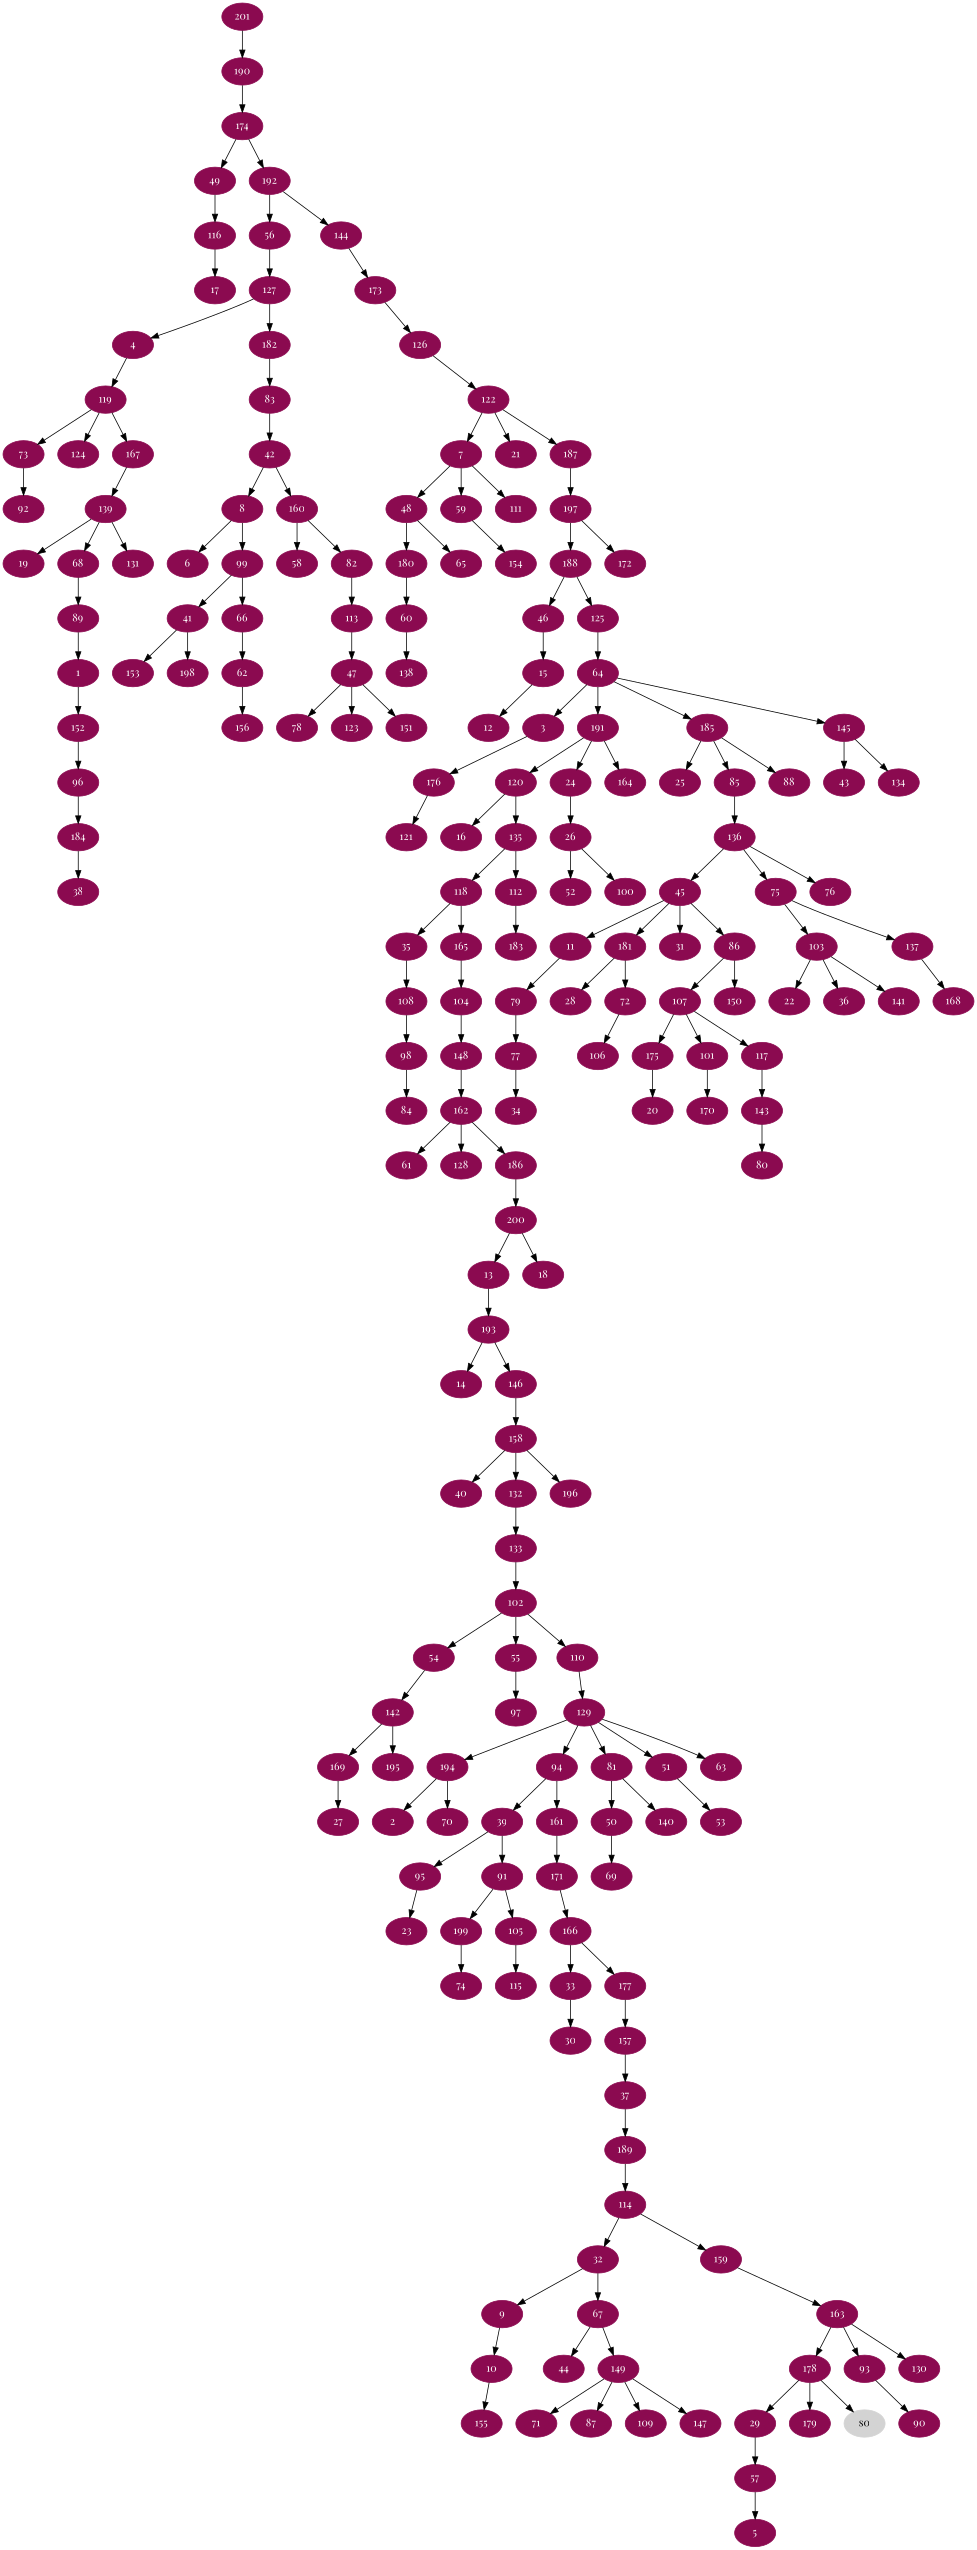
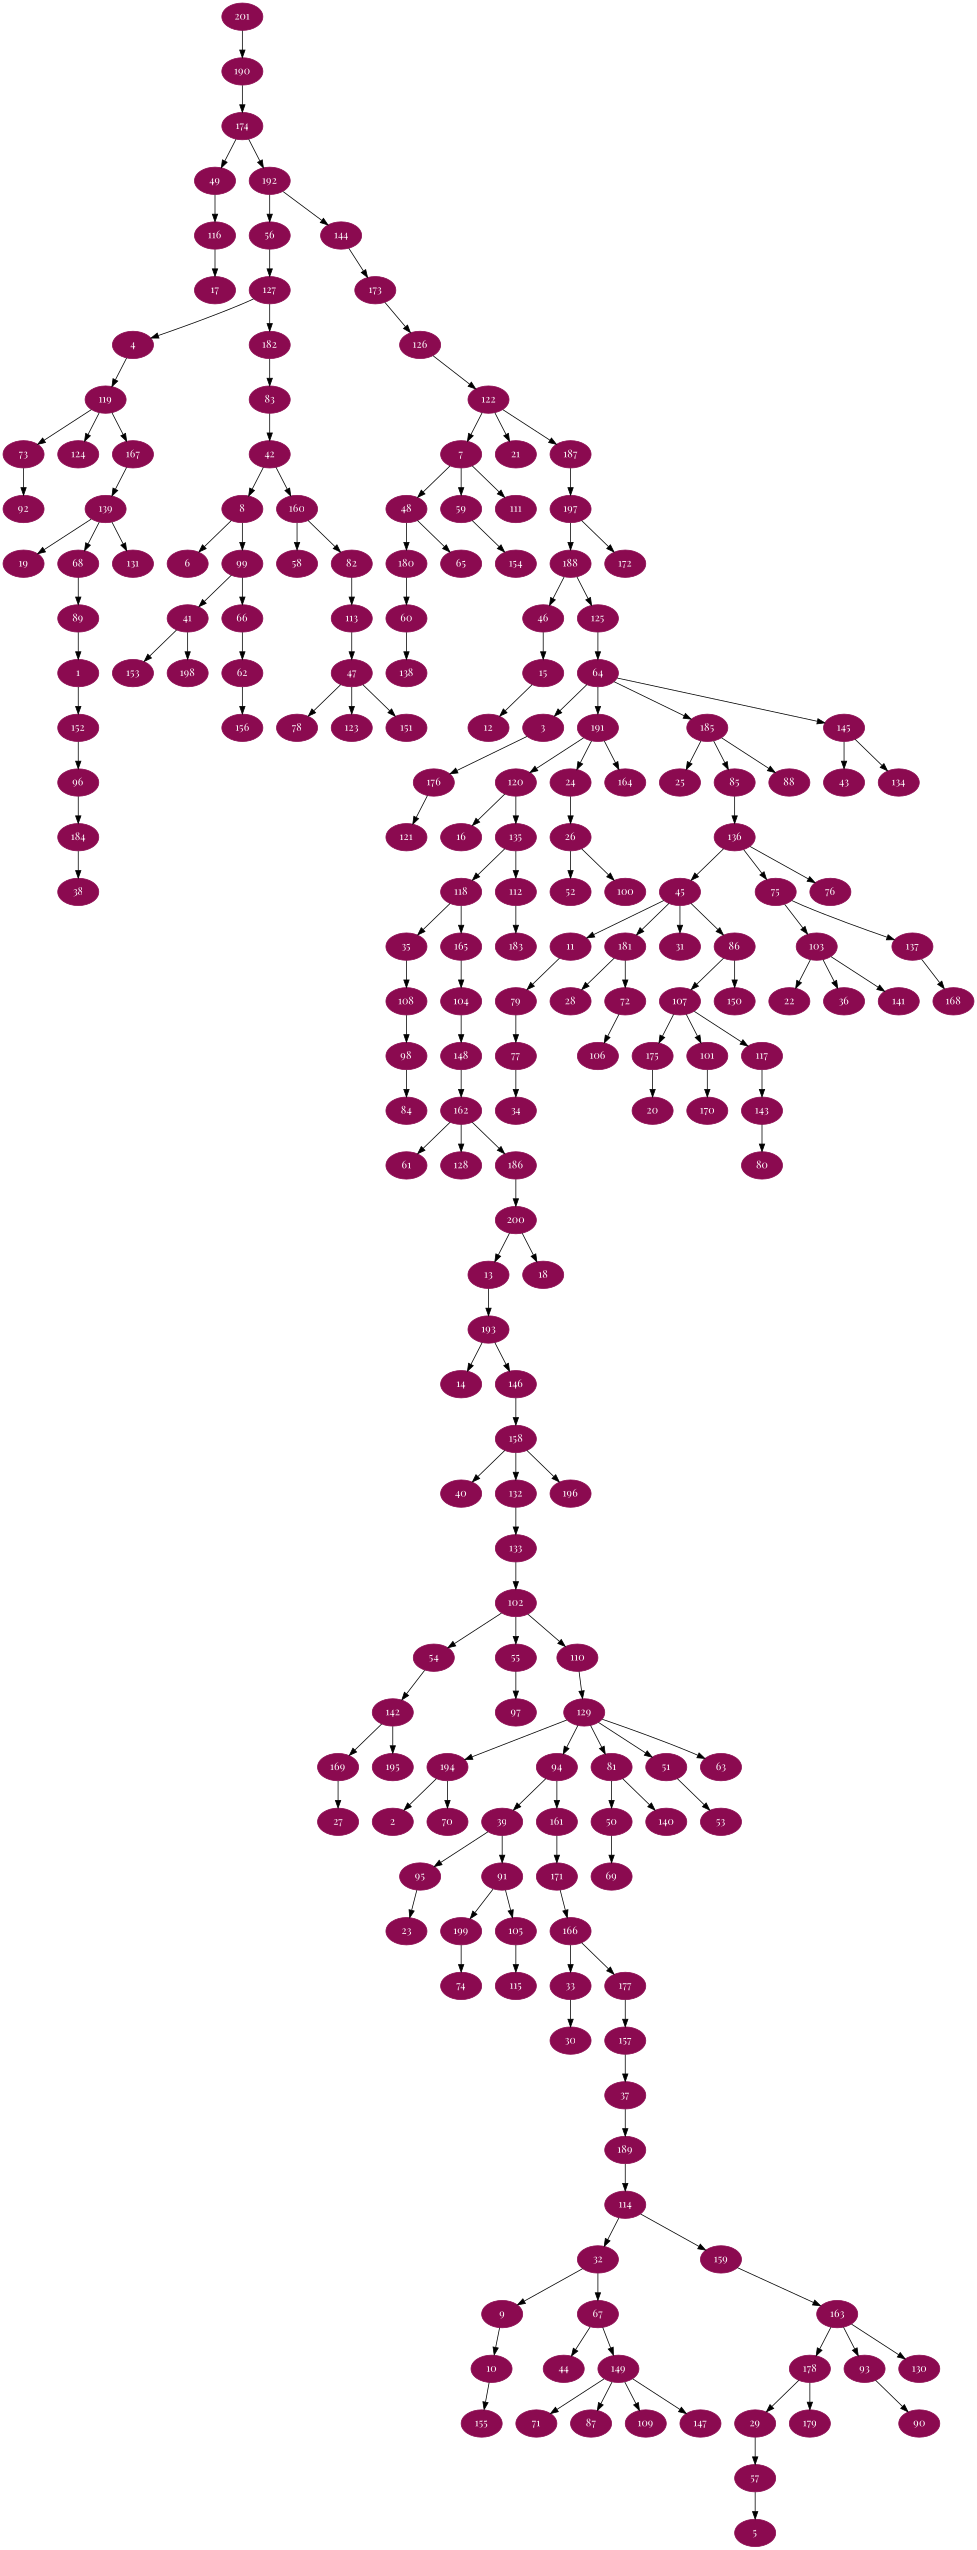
node "s0": removed
